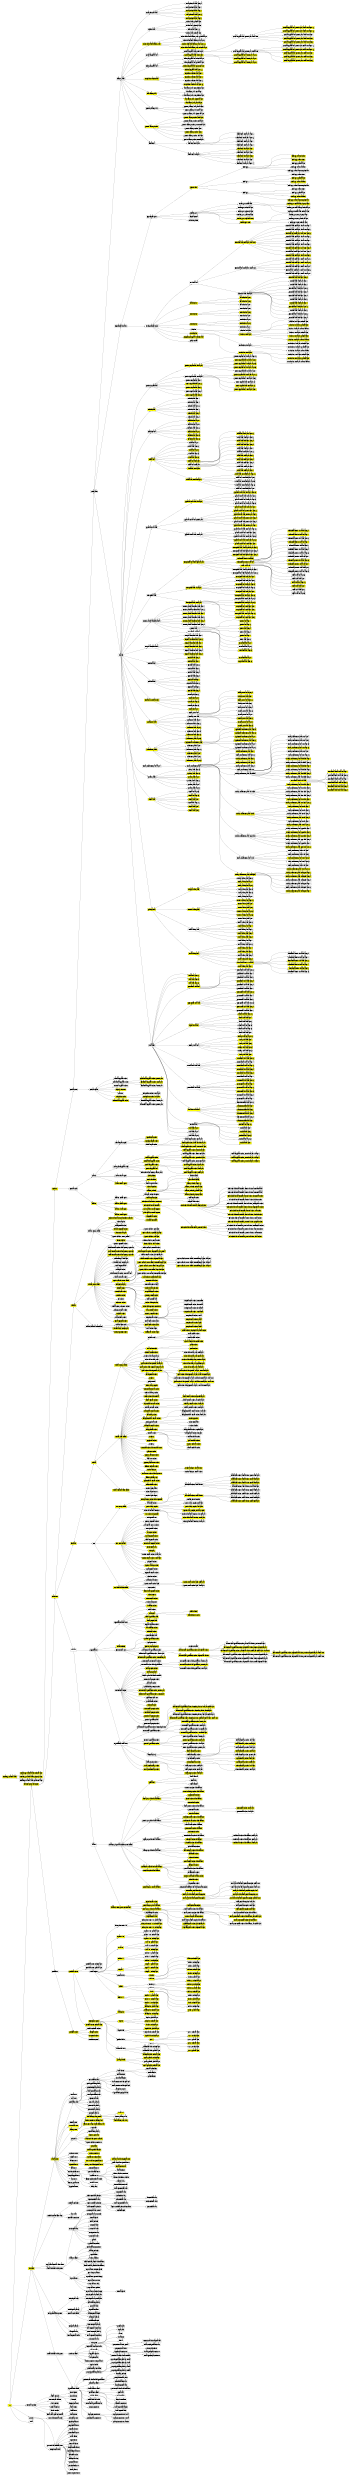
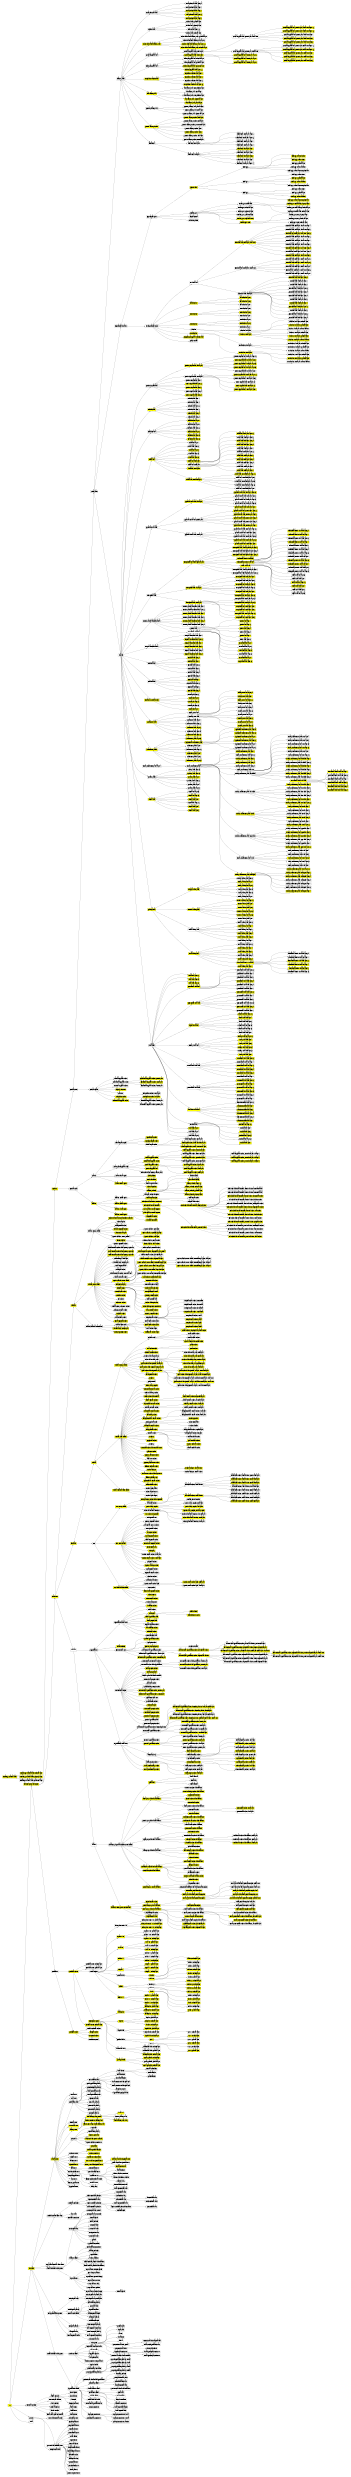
node "Rostrolateral area, layer 6b": added
node "Retroparafascicular nucleus": label "Retroparafascicular nucleus" -> "Retroparafascicular mitral"
